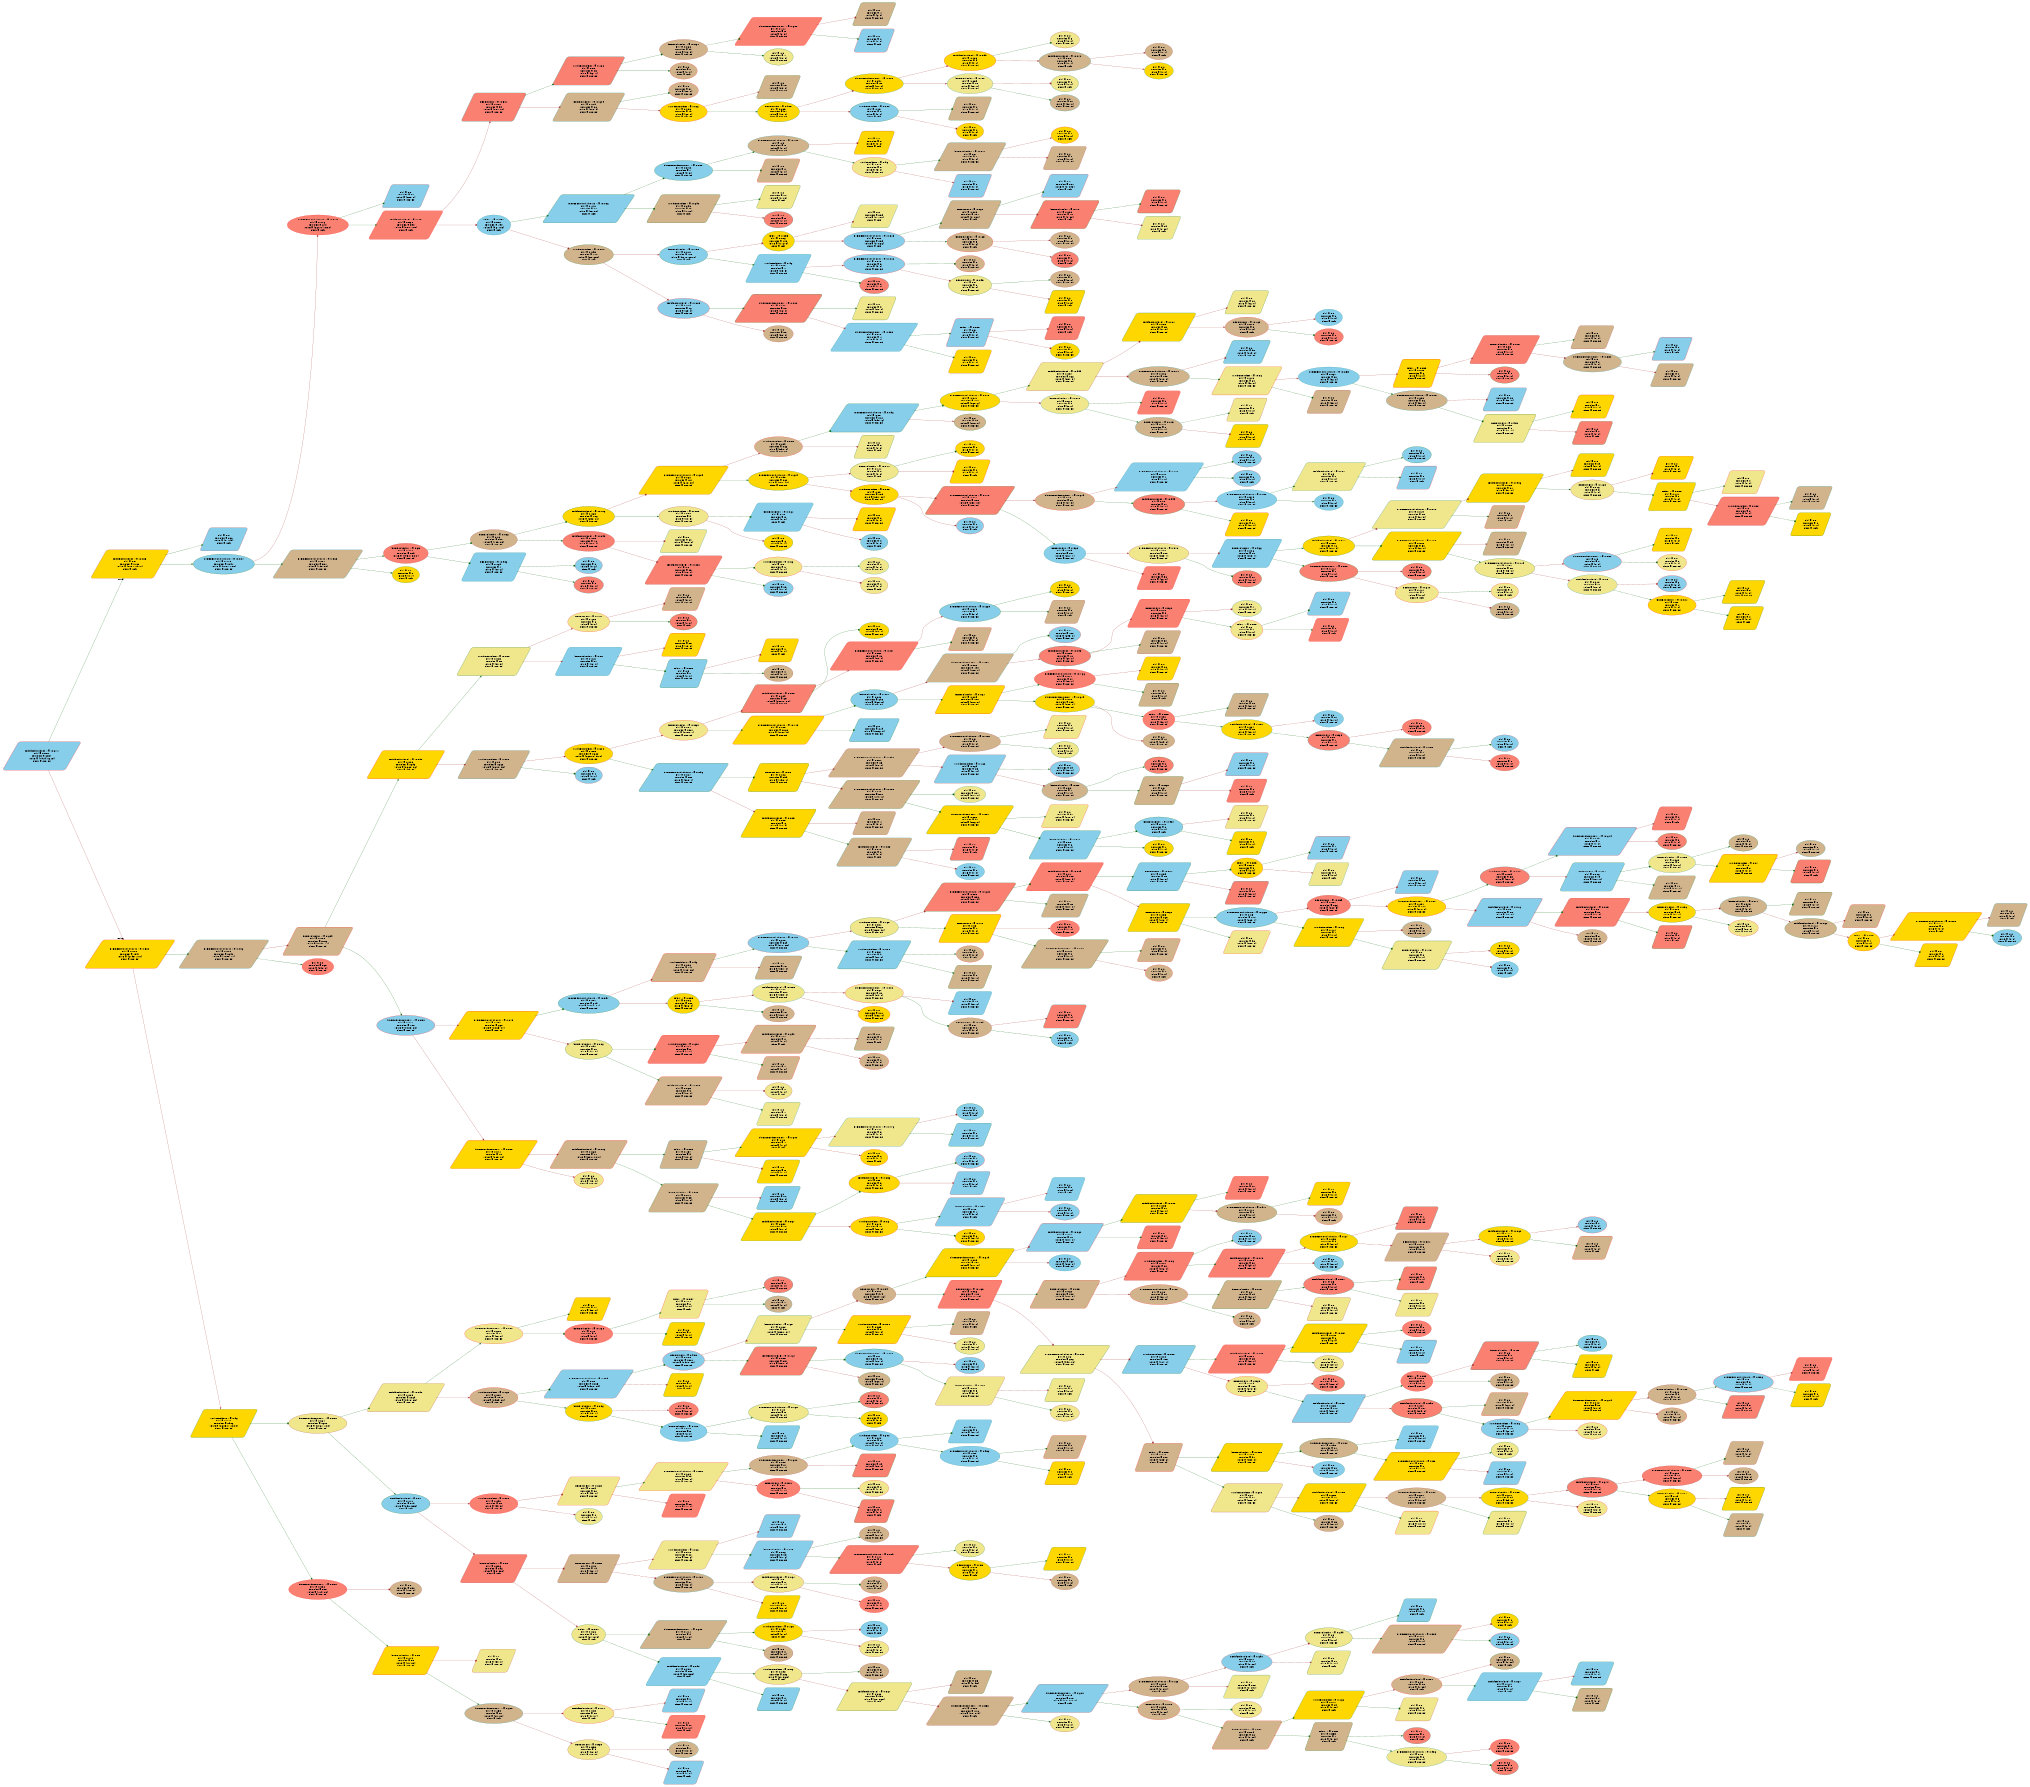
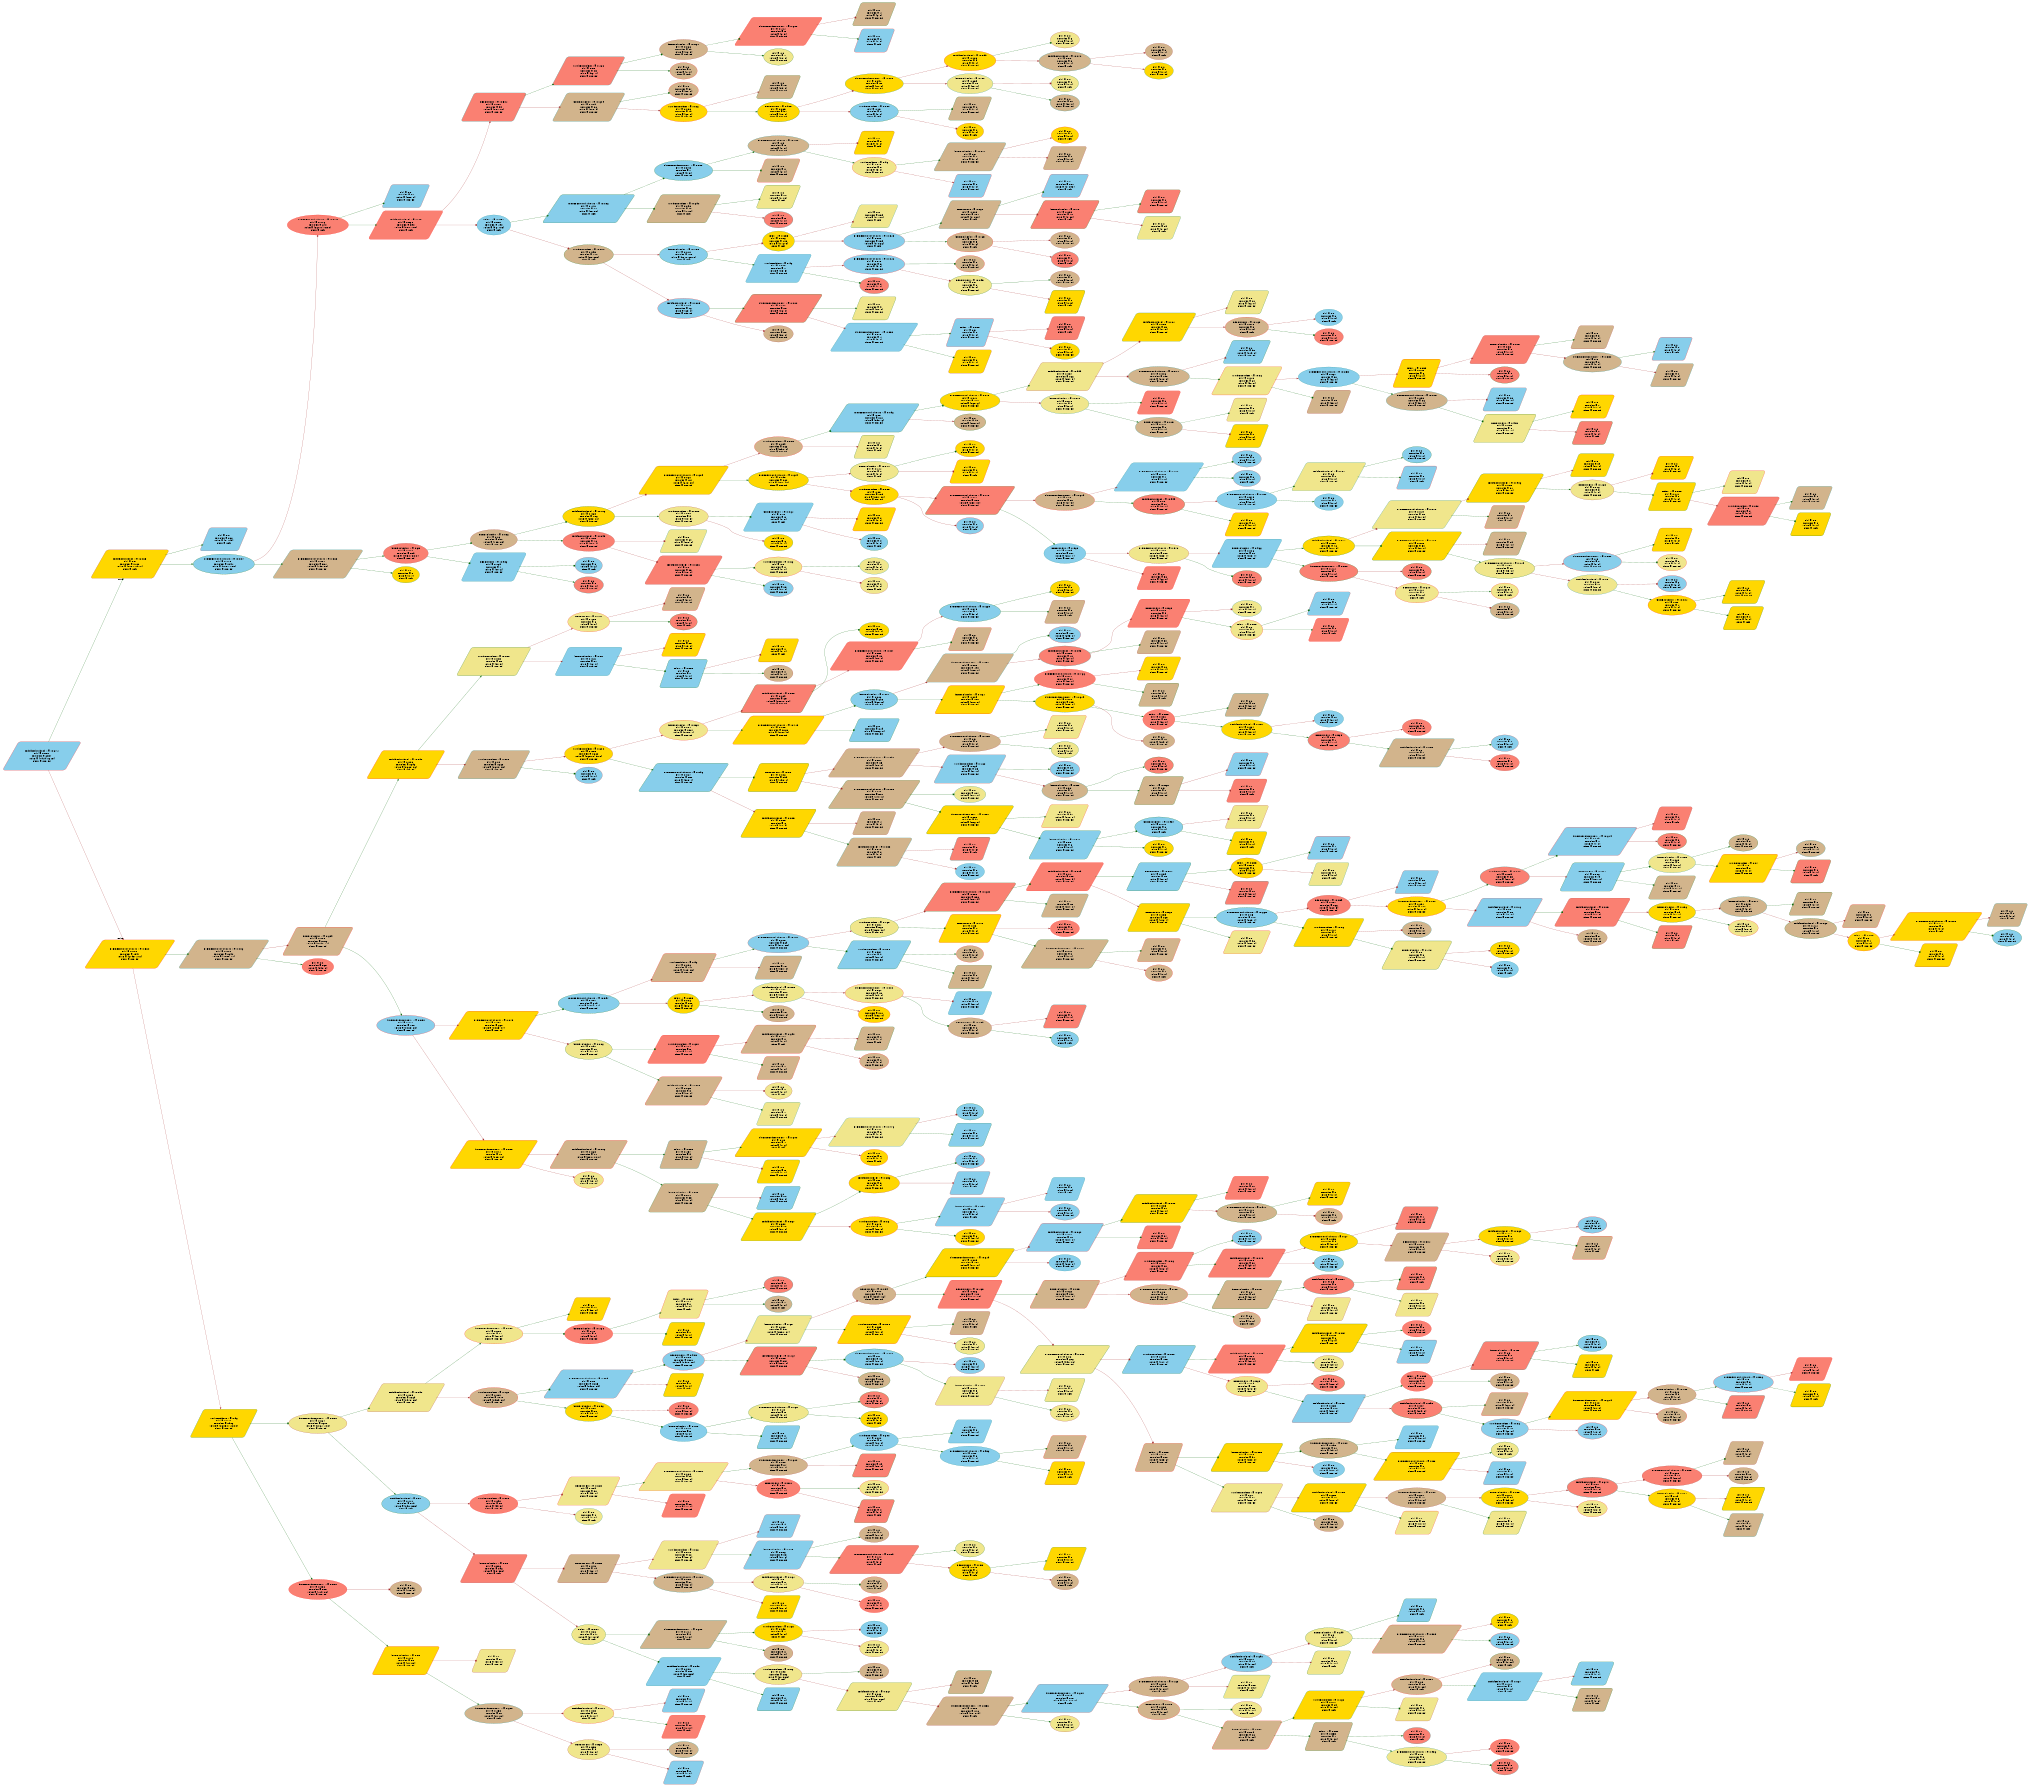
node "gini = 0.0 samples = 25 value = [41, 0] class = Stayed": fillcolor khaki -> skyblue
